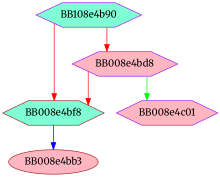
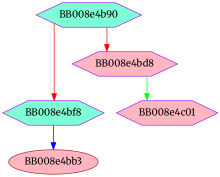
node "BB108e4b90": label "BB108e4b90" -> "BB008e4b90"
edge "BB008e4bd8" -> "BB008e4bf8": removed
node "BB008e4bf8": color brown -> purple
